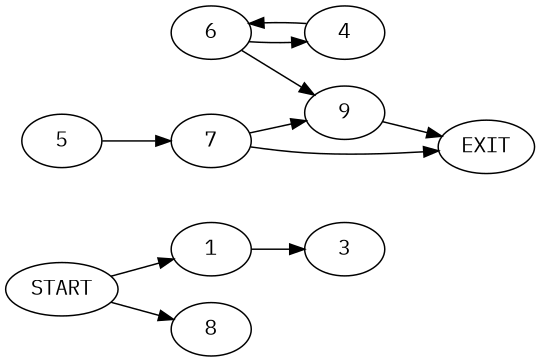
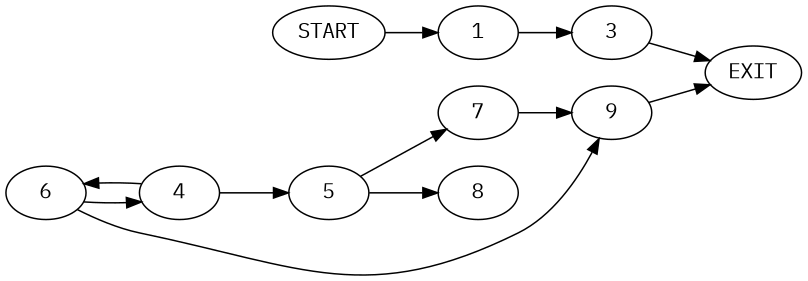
edge "7" -> "EXIT": now "3" -> "EXIT"
edge "4" -> "5": added
edge "START" -> "8": now "5" -> "8"
